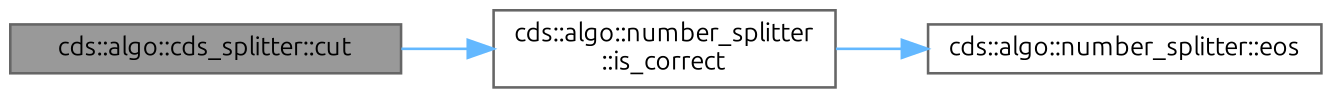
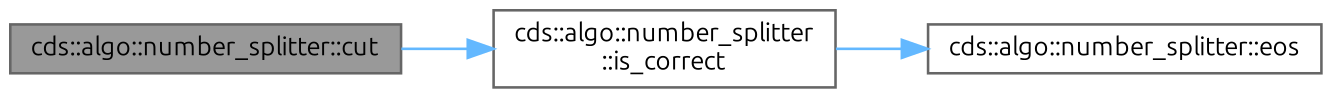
node "cds::algo::cds_splitter::cut": label "cds::algo::cds_splitter::cut" -> "cds::algo::number_splitter::cut"
